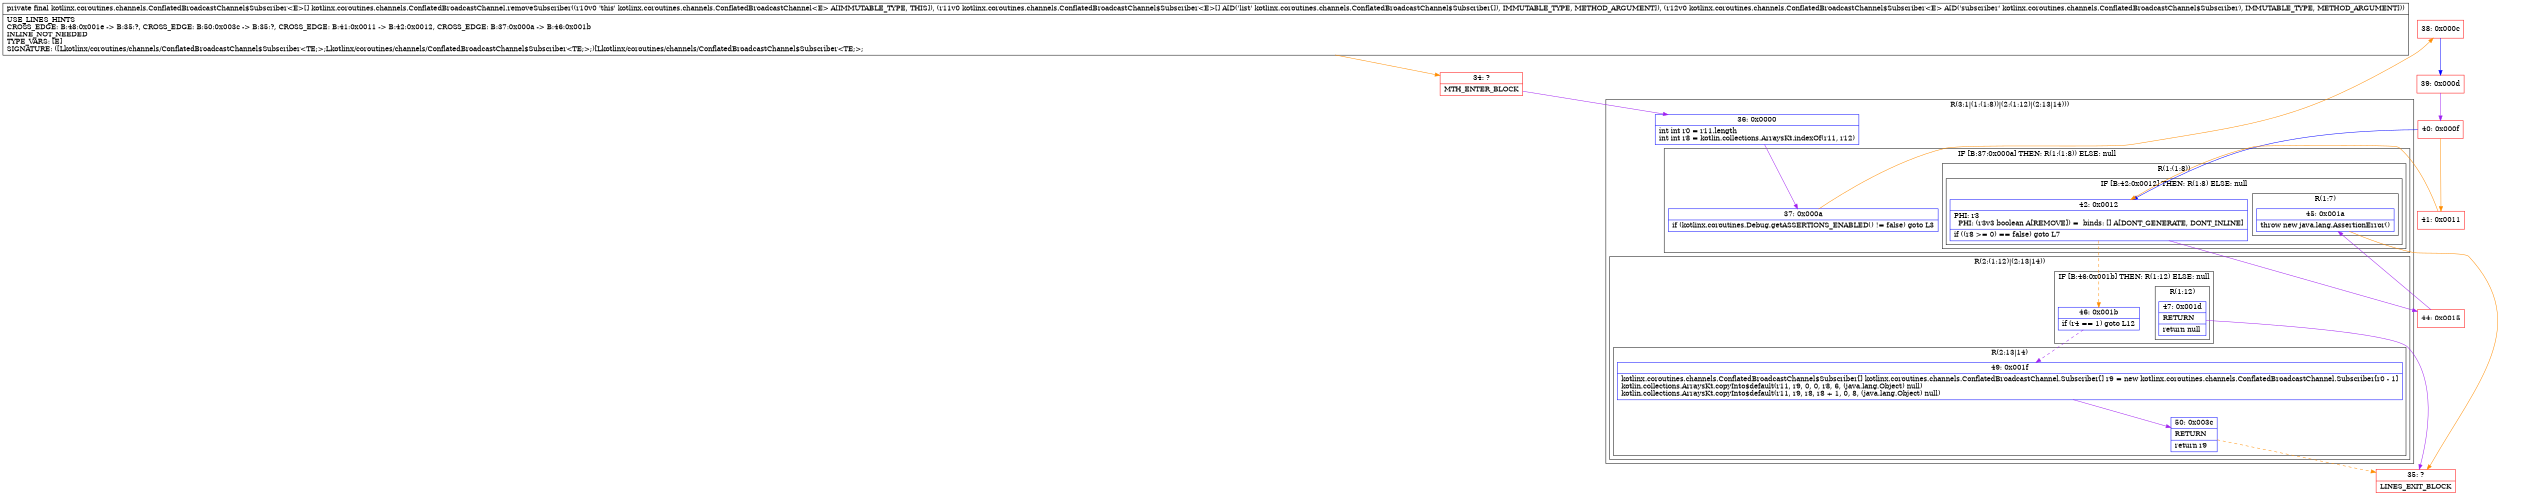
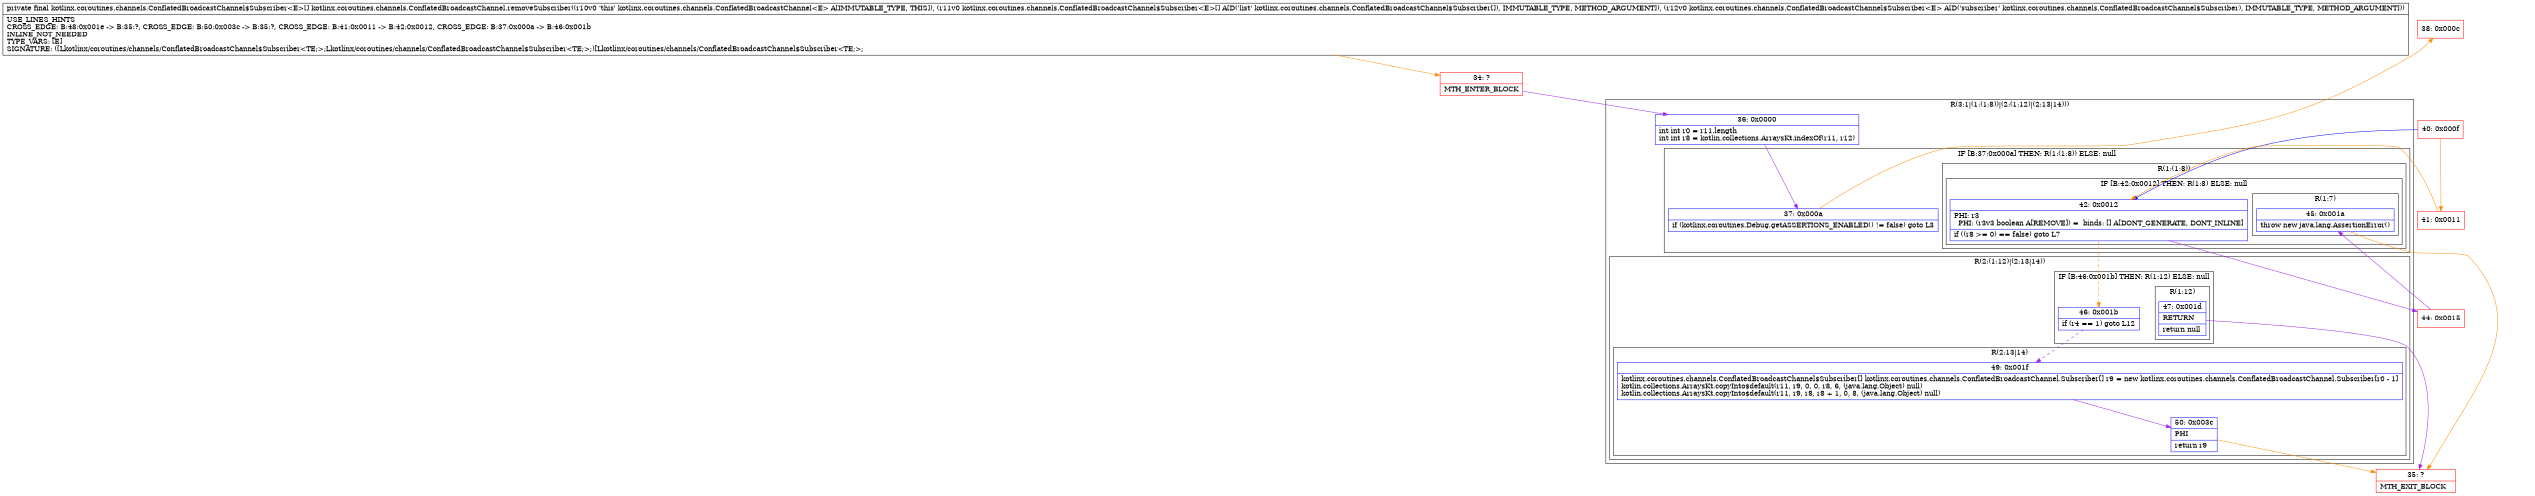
node "39: 0x000d": removed
node "50: 0x003c": text "RETURN" -> "PHI"
edge "50: 0x003c" -> "35: ?": style dashed -> solid
node "35: ?": text "LINES_EXIT_BLOCK" -> "MTH_EXIT_BLOCK"
